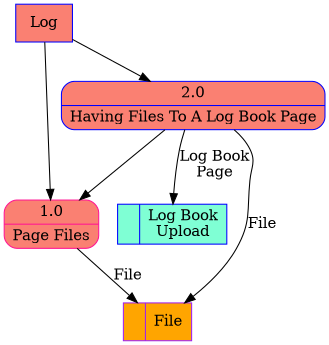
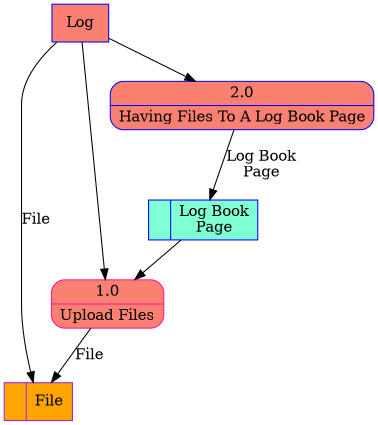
edge "2.0" -> "1.0": now "Log Book" -> "1.0"
edge "2.0" -> "File": now "Log" -> "File"
node "Log Book": text "Upload" -> "Page"
node "1.0": text "Page Files" -> "Upload Files"
